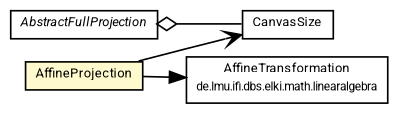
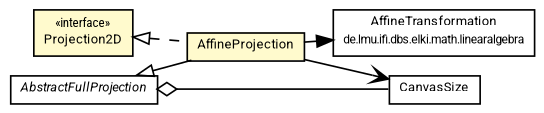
node "Projection2D": added
edge "AffineProjection" -> "AbstractFullProjection": added
